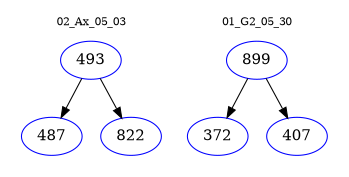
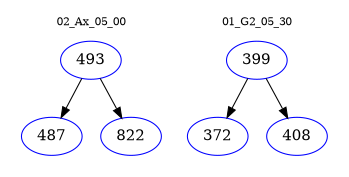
cluster "02_Ax_05_03": label "02_Ax_05_03" -> "02_Ax_05_00"
node "899": label "899" -> "399"
node "407": label "407" -> "408"
